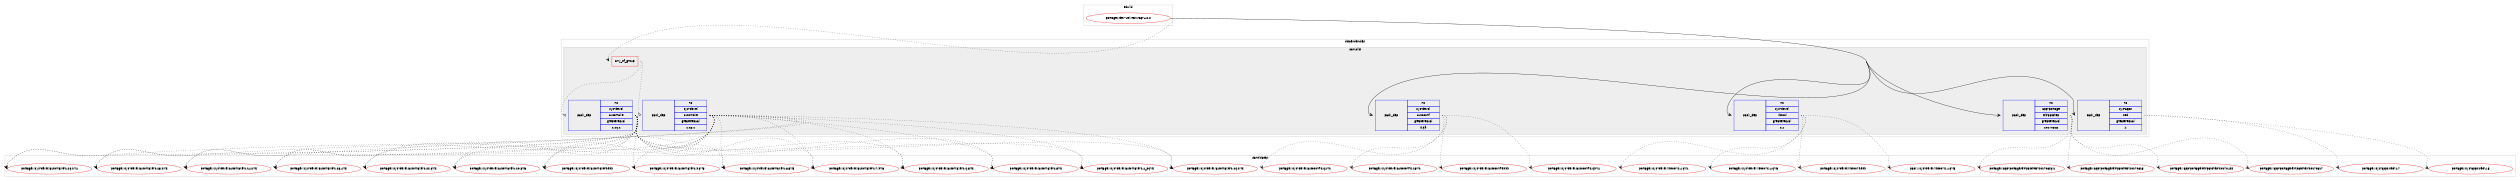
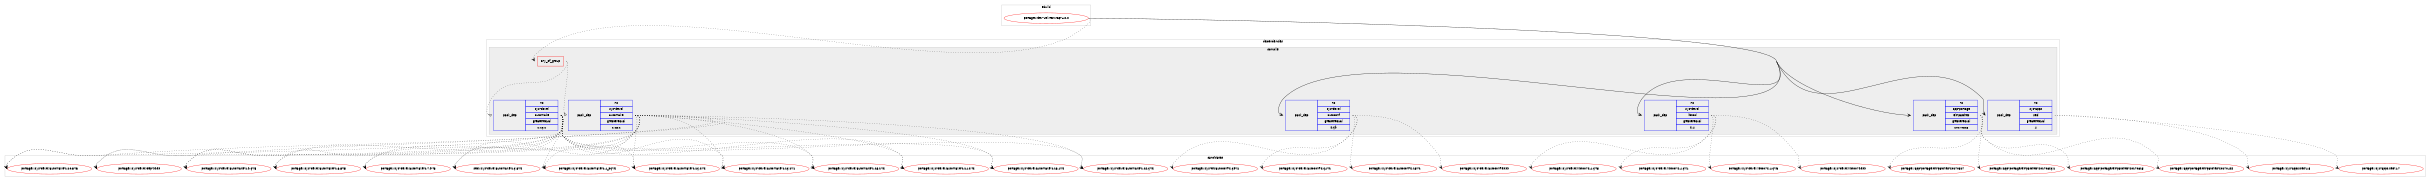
node "portage://sys-devel/automake-9999": label "portage://sys-devel/automake-9999" -> "portage://sys-devel/dep-9999"
node "portage://sys-devel/automake-1.6.3-r2": label "portage://sys-devel/automake-1.6.3-r2" -> "sed://sys-devel/automake-1.6.3-r2"
node "portage://sys-devel/automake-1.5-r2": removed
node "portage://sys-devel/autoconf-2.69-r4": label "portage://sys-devel/autoconf-2.69-r4" -> "portage://sys-elt/autoconf-2.69-r4"
node "pack://sys-devel/libtool-2.4.6-r5": label "pack://sys-devel/libtool-2.4.6-r5" -> "portage://sys-devel/libtool-2.4.6-r5"
